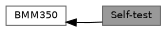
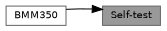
edge "Self-test" -> "BMM350": reversed
